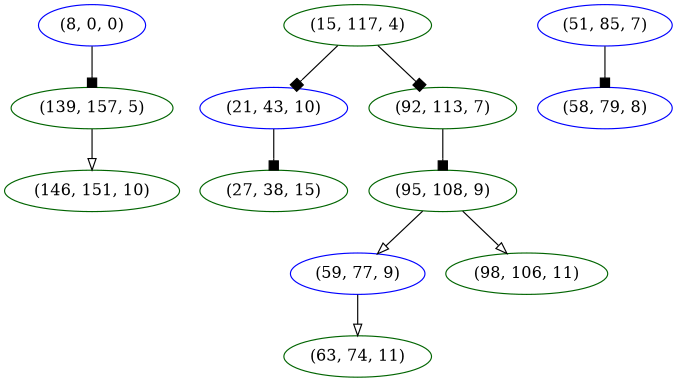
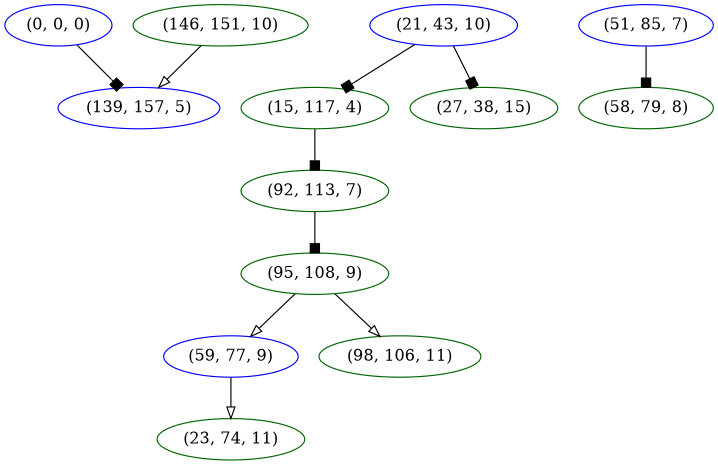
node "(8, 0, 0)": label "(8, 0, 0)" -> "(0, 0, 0)"
edge "(15, 117, 4)" -> "(21, 43, 10)": reversed
node "(139, 157, 5)": color darkgreen -> blue
node "(58, 79, 8)": color blue -> darkgreen
edge "(139, 157, 5)" -> "(146, 151, 10)": reversed
node "(63, 74, 11)": label "(63, 74, 11)" -> "(23, 74, 11)"
